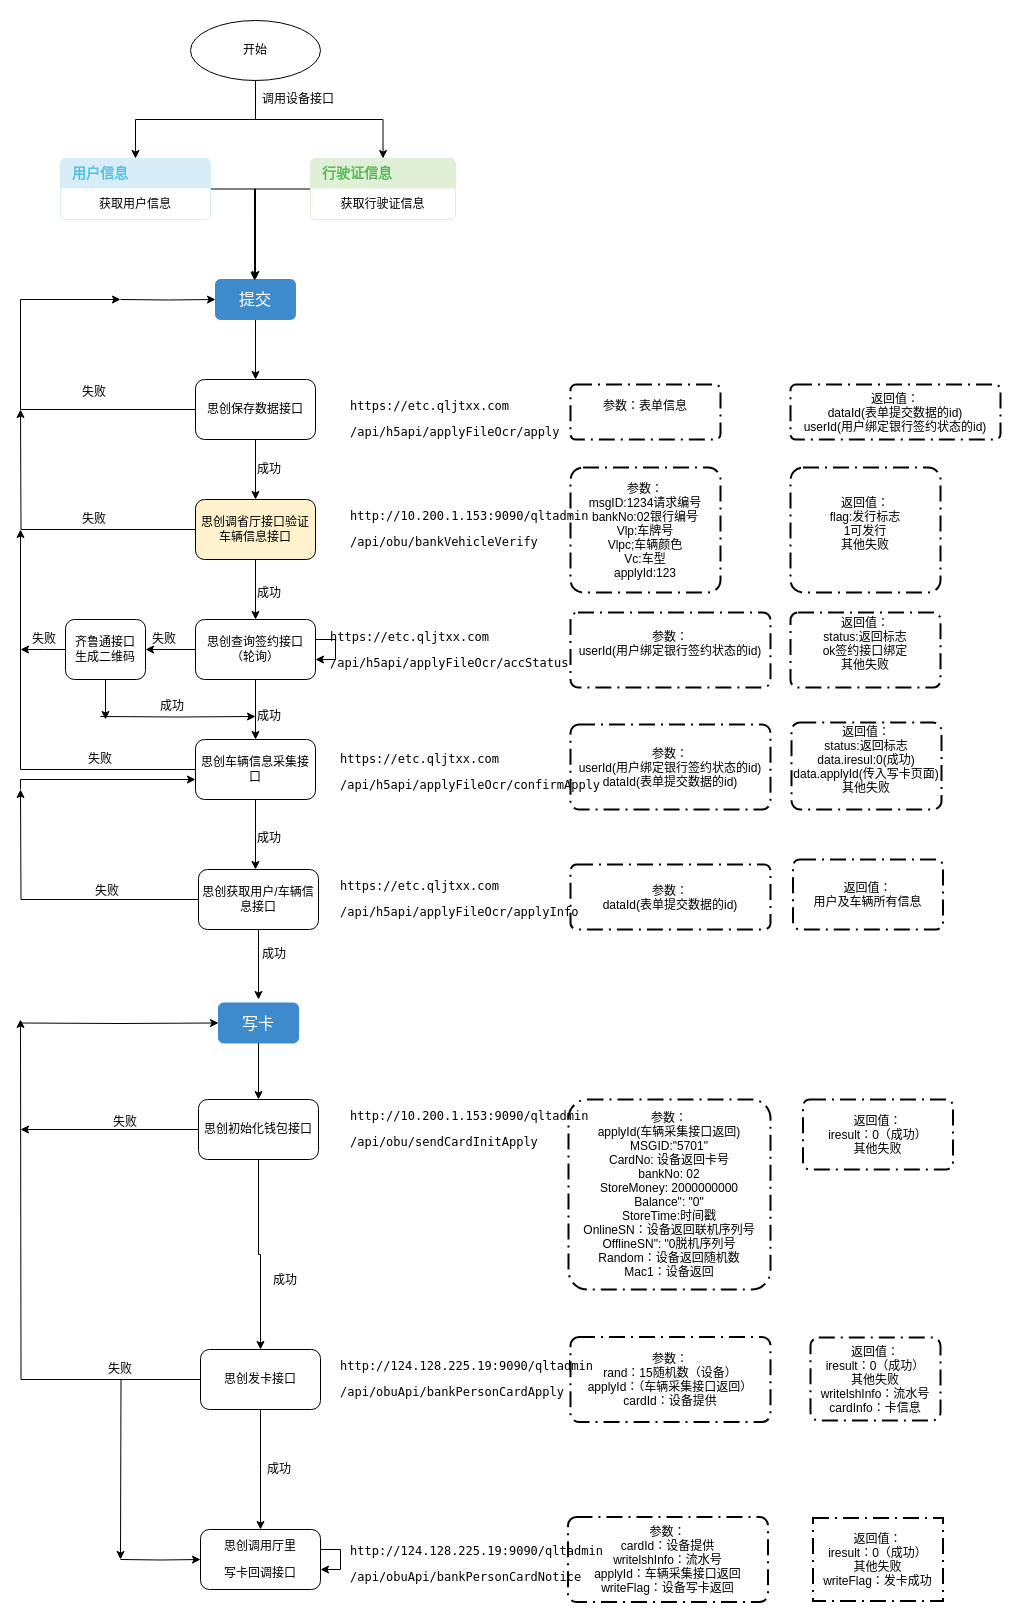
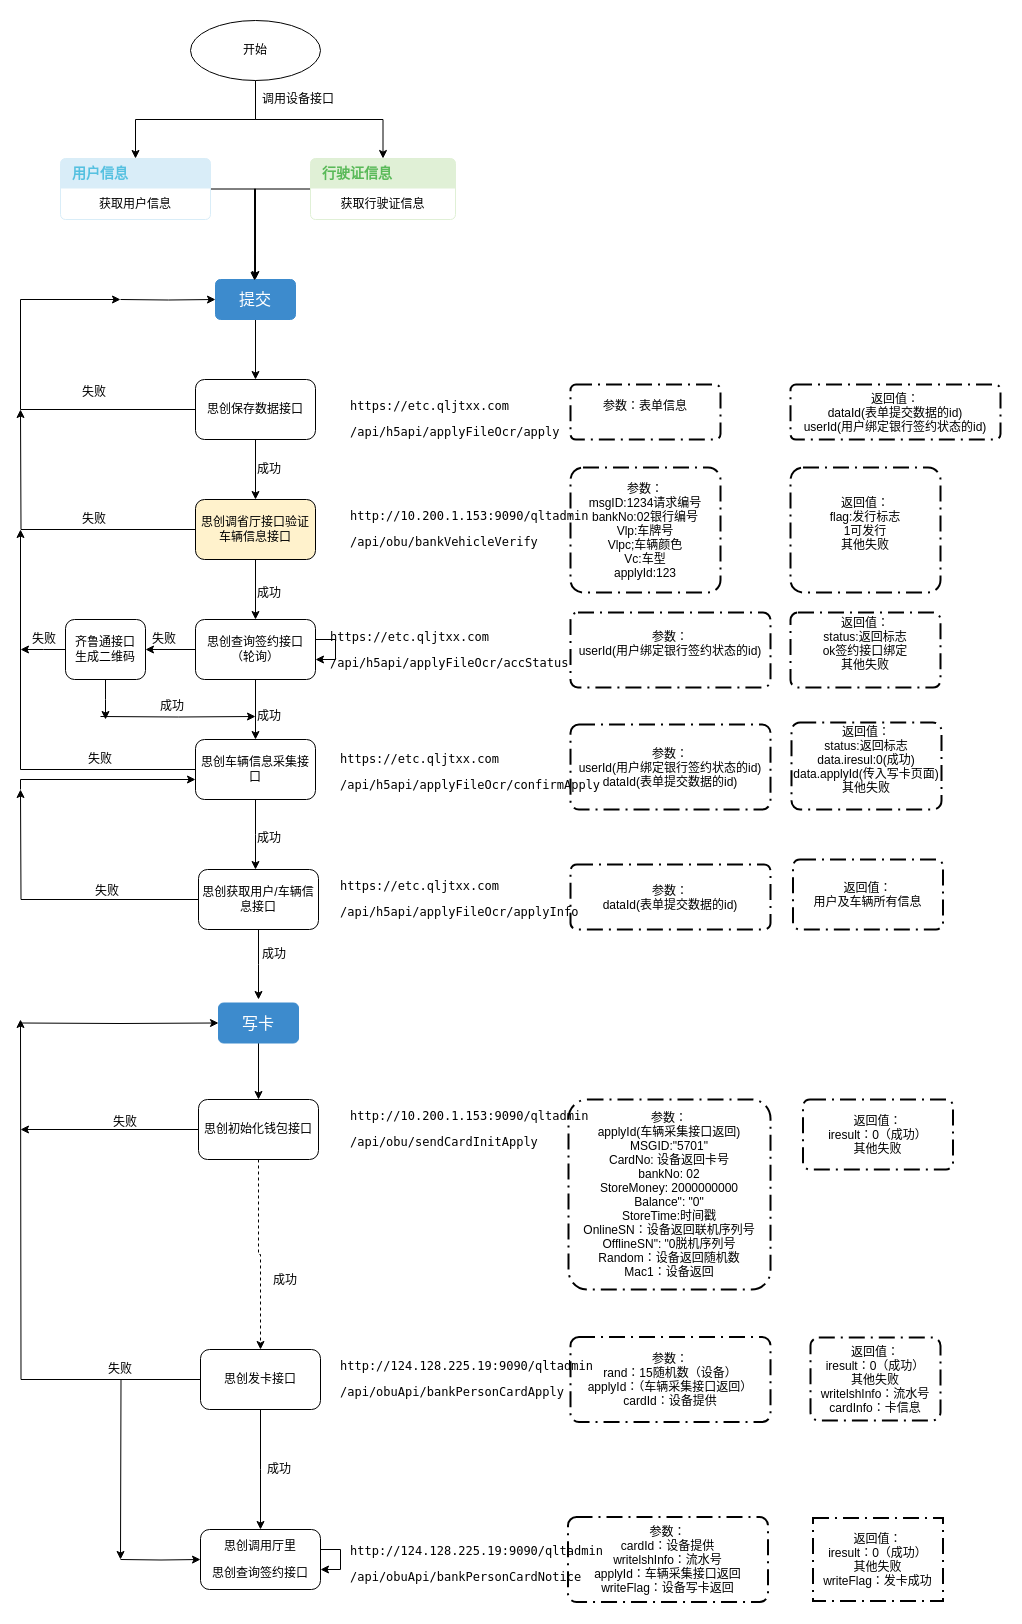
edge "思创初始化钱包接口" -> "思创发卡接口": style solid -> dashed
node "思创调用厅里写卡回调接口": label "思创调用厅里写卡回调接口" -> "思创调用厅里思创查询签约接口"
